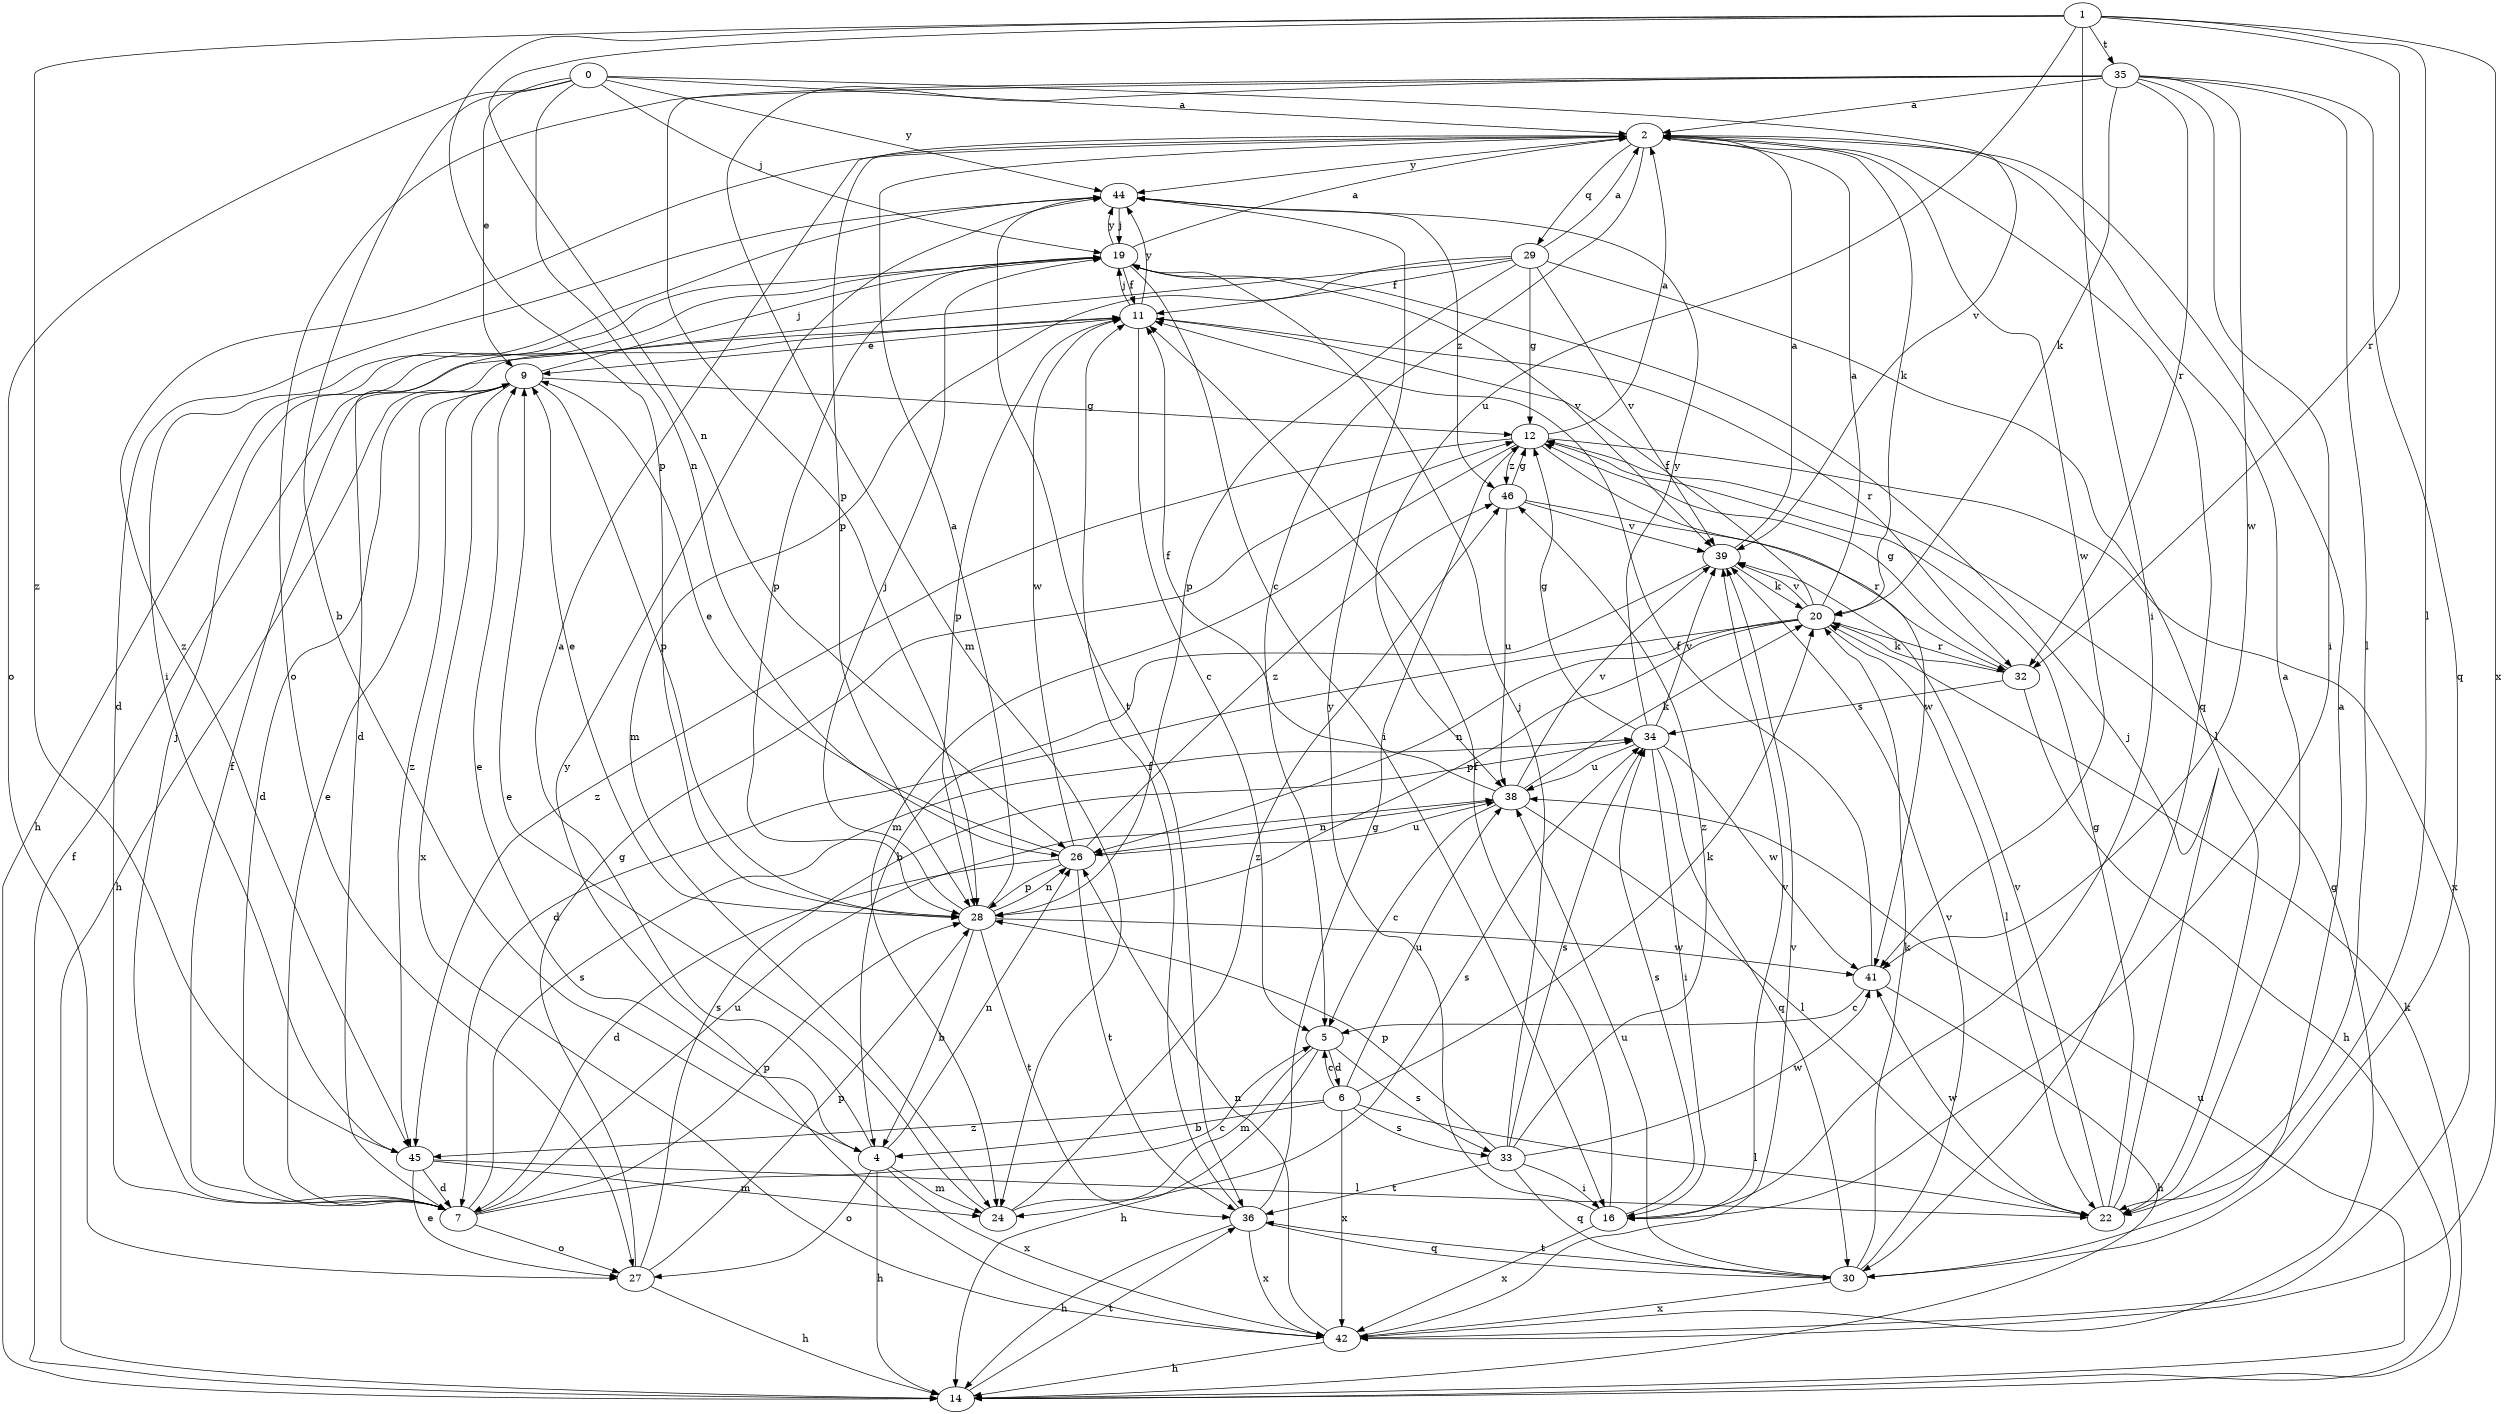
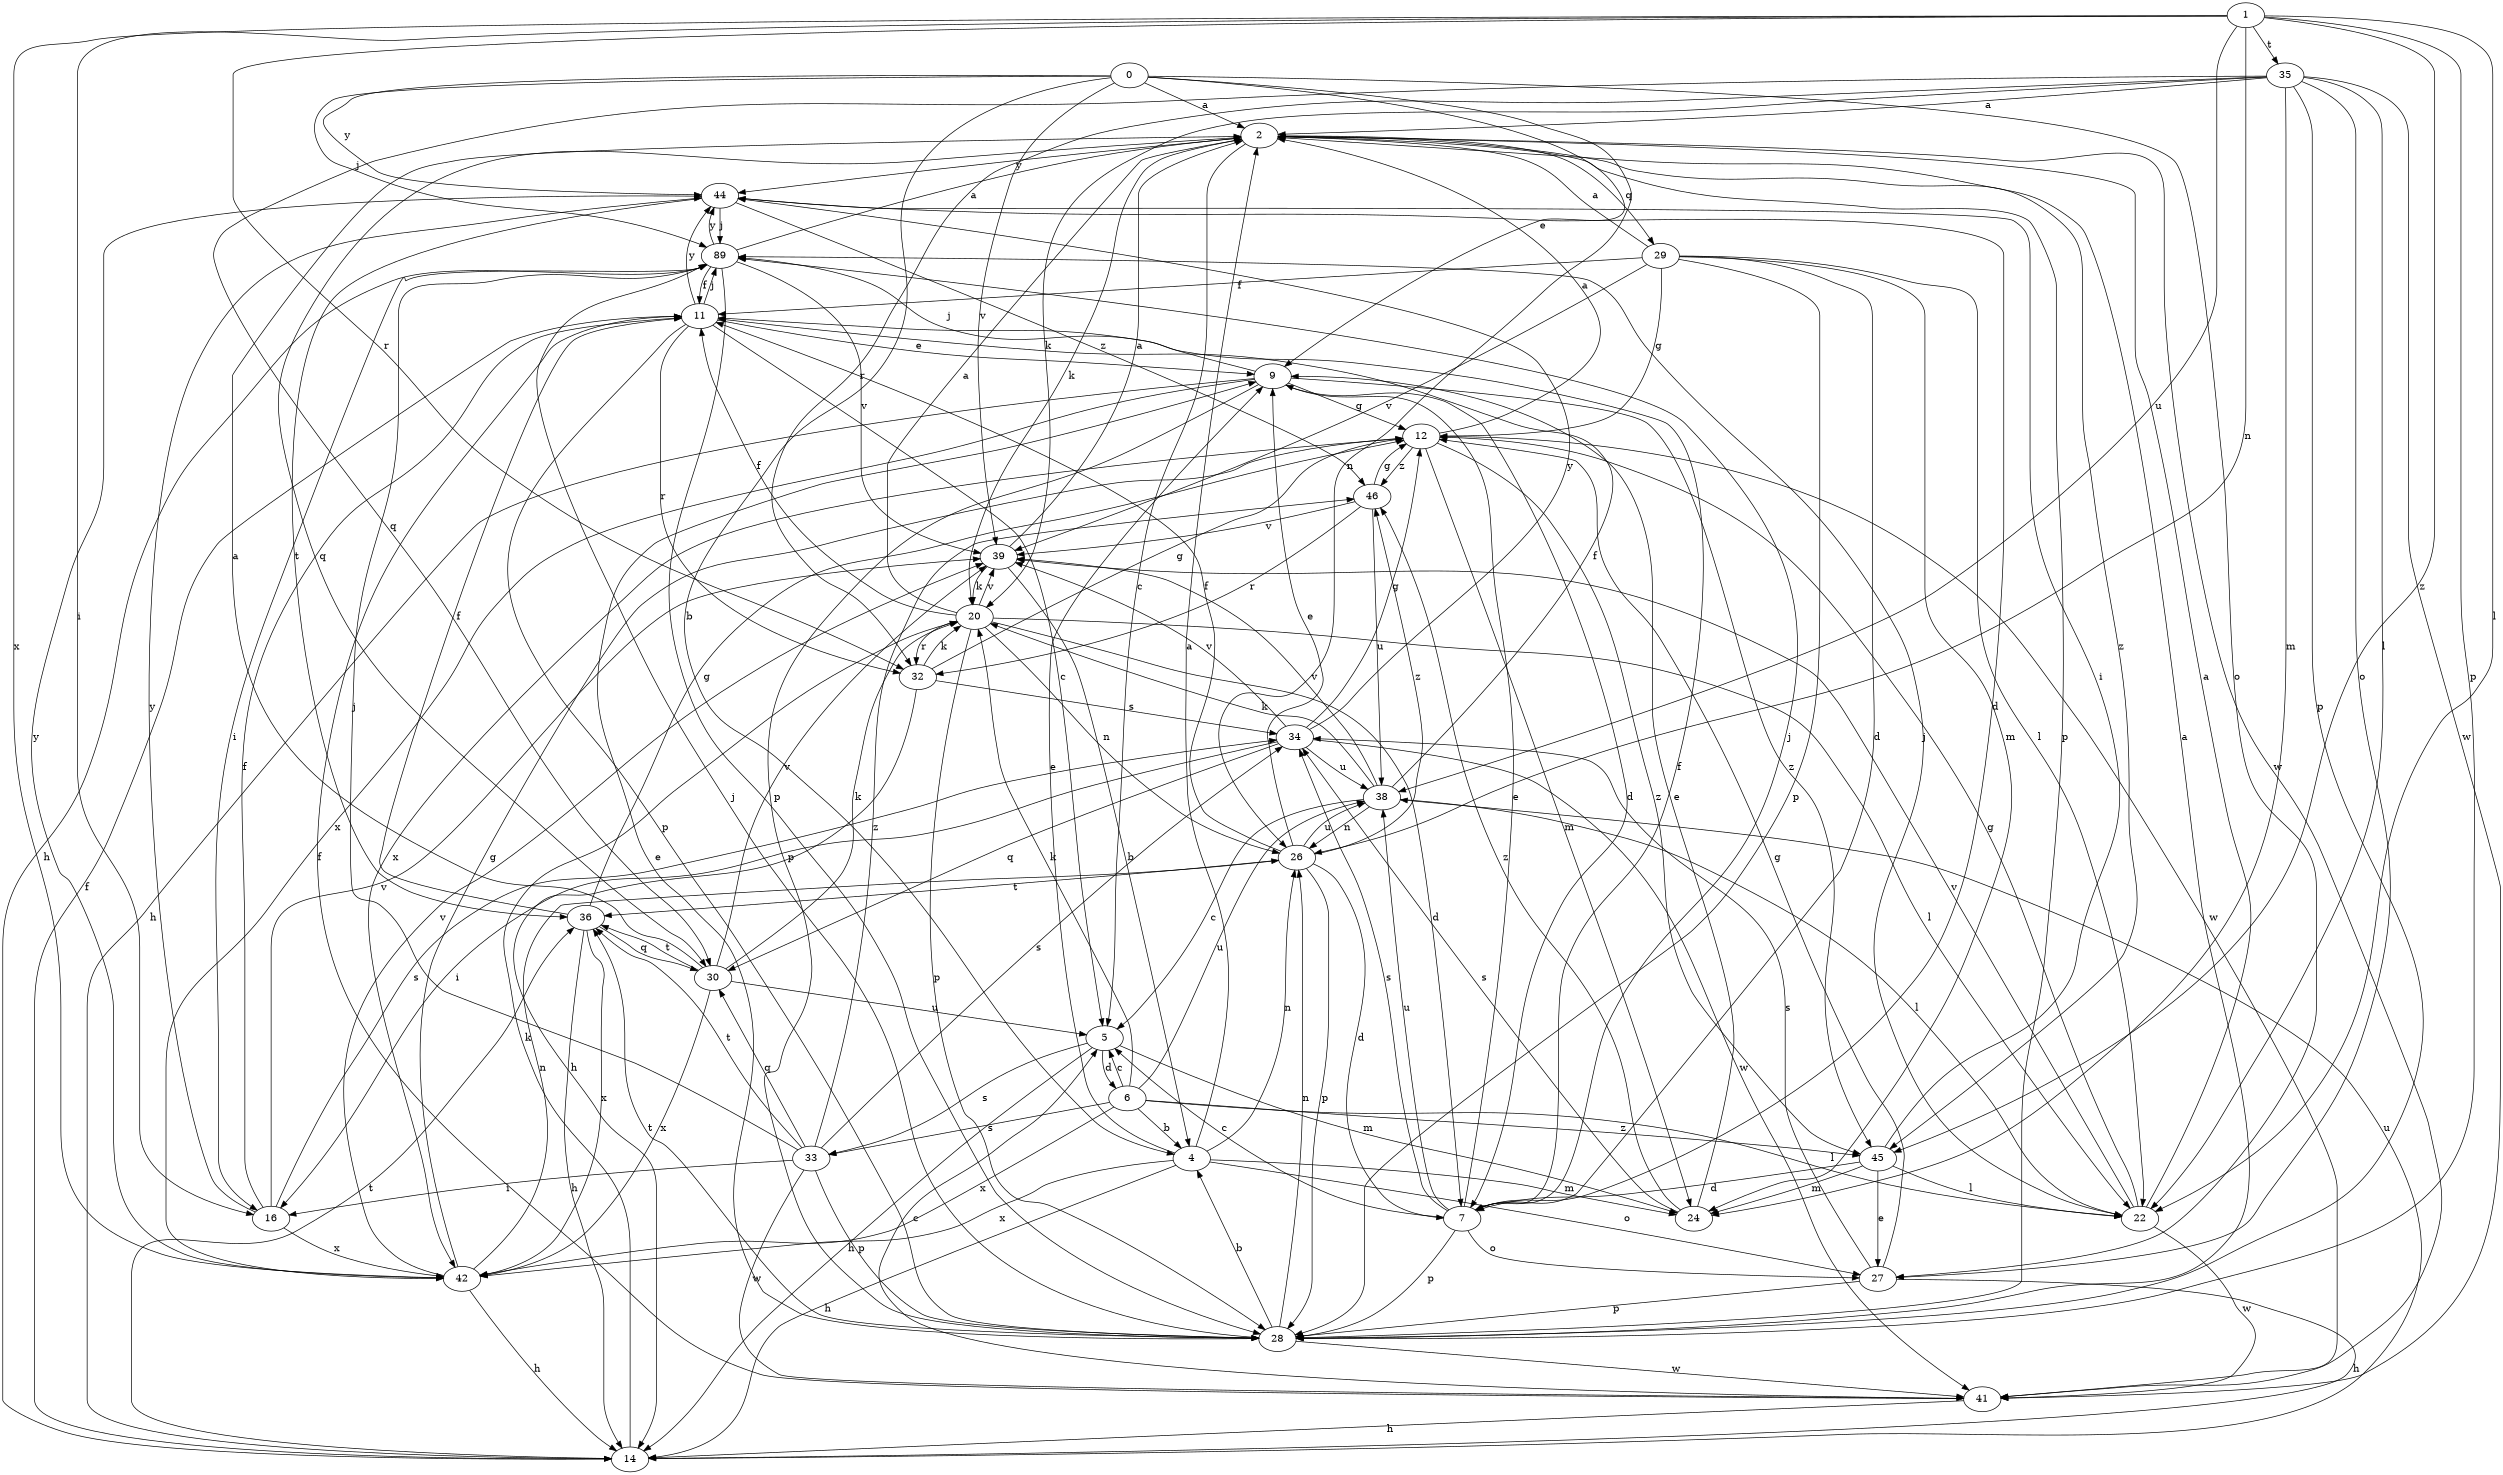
node "19": label "19" -> "89"
edge "26" -> "11": label "w" -> "f"
edge "35" -> "16": removed, label "i"
edge "30" -> "38": now "30" -> "5"
